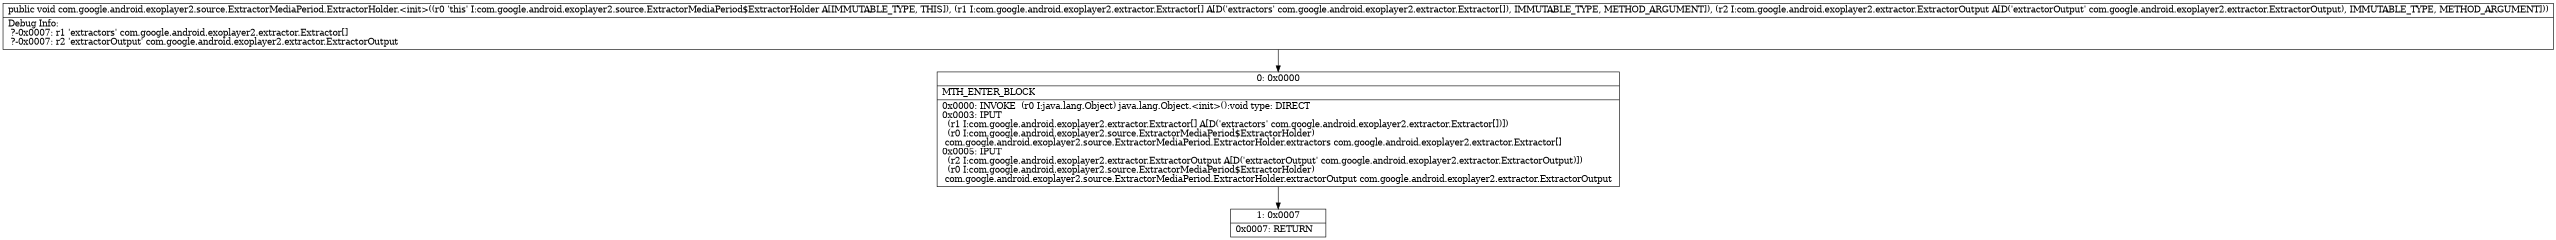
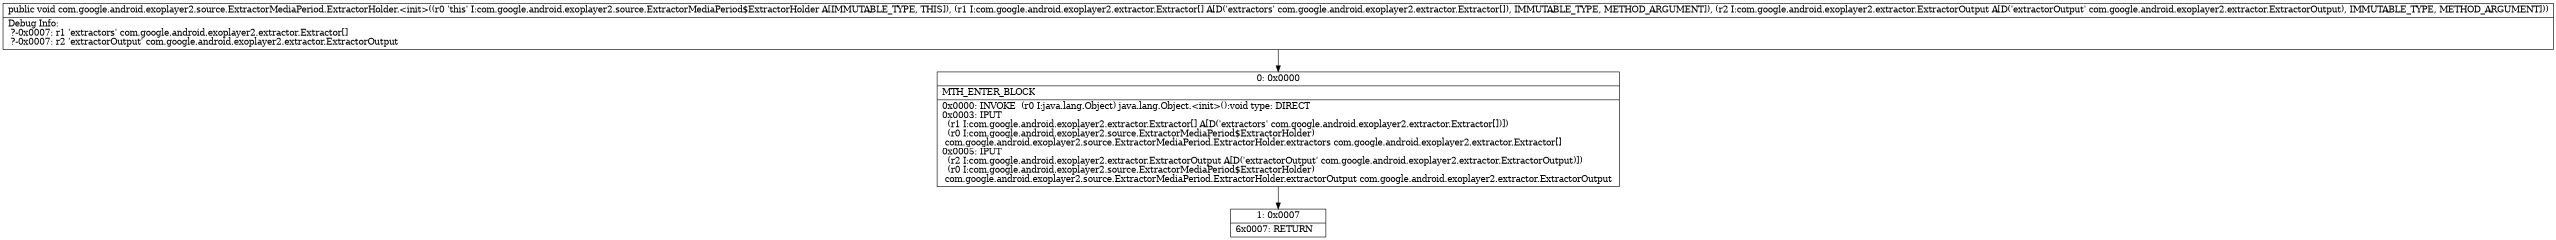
node "1: 0x0007": text "0x0007: RETURN" -> "6x0007: RETURN"
